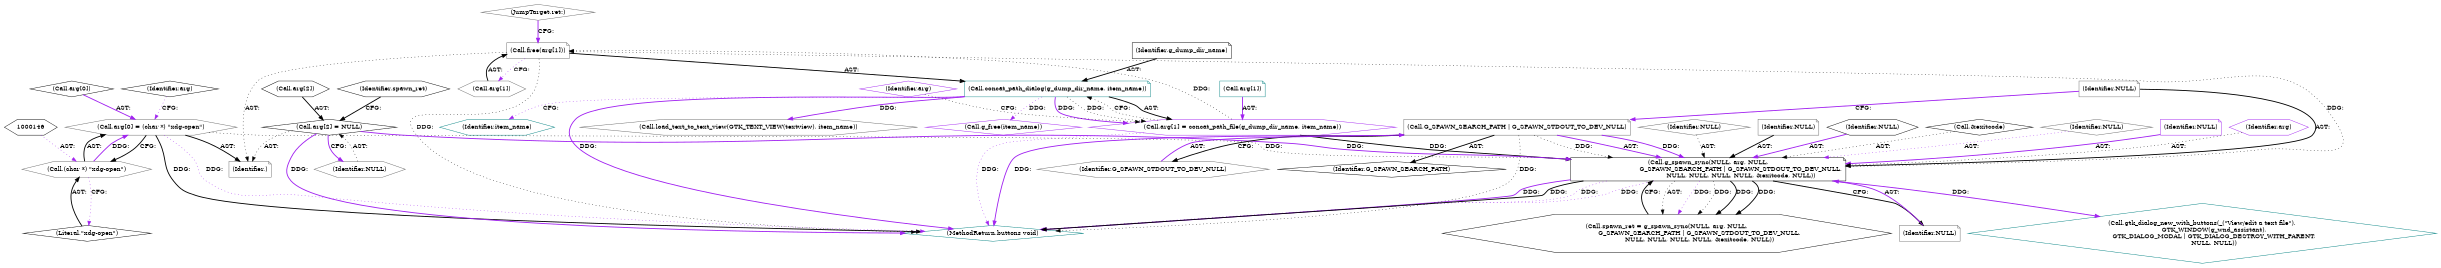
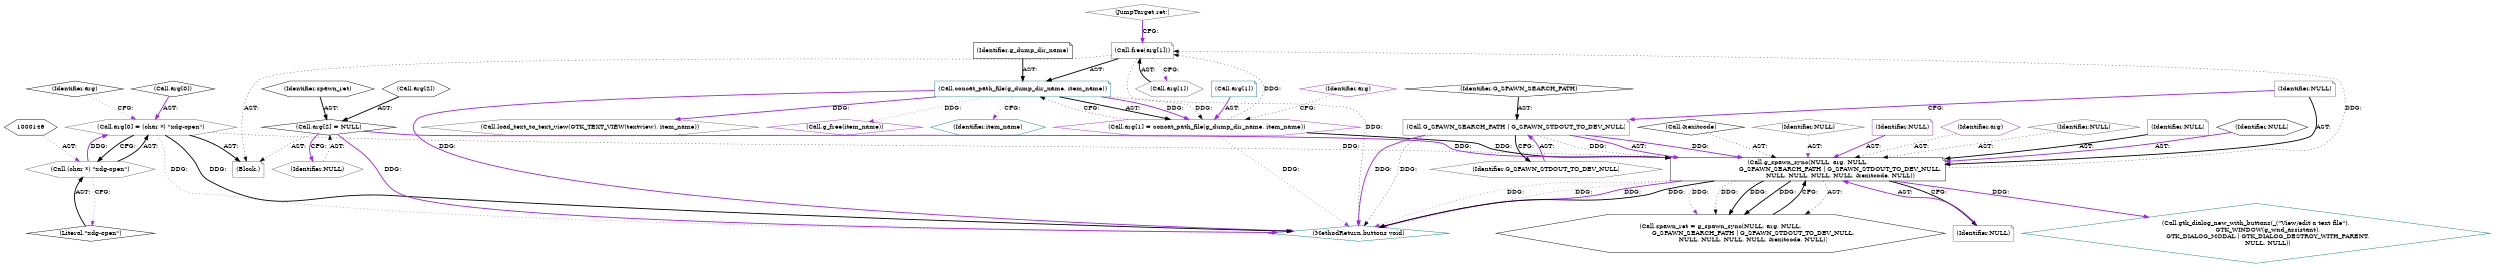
node "(Call,concat_path_dialog(g_dump_dir_name, item_name))": label "(Call,concat_path_dialog(g_dump_dir_name, item_name))" -> "(Call,concat_path_file(g_dump_dir_name, item_name))"
edge "(Identifier,spawn_ret)" -> "(Call,arg[2] = NULL)": label "CFG: " -> "AST: "
edge "(Call,G_SPAWN_SEARCH_PATH | G_SPAWN_STDOUT_TO_DEV_NULL)" -> "(Identifier,G_SPAWN_SEARCH_PATH)": reversed
node "(Identifier,)": label "(Identifier,)" -> "(Block,)"
